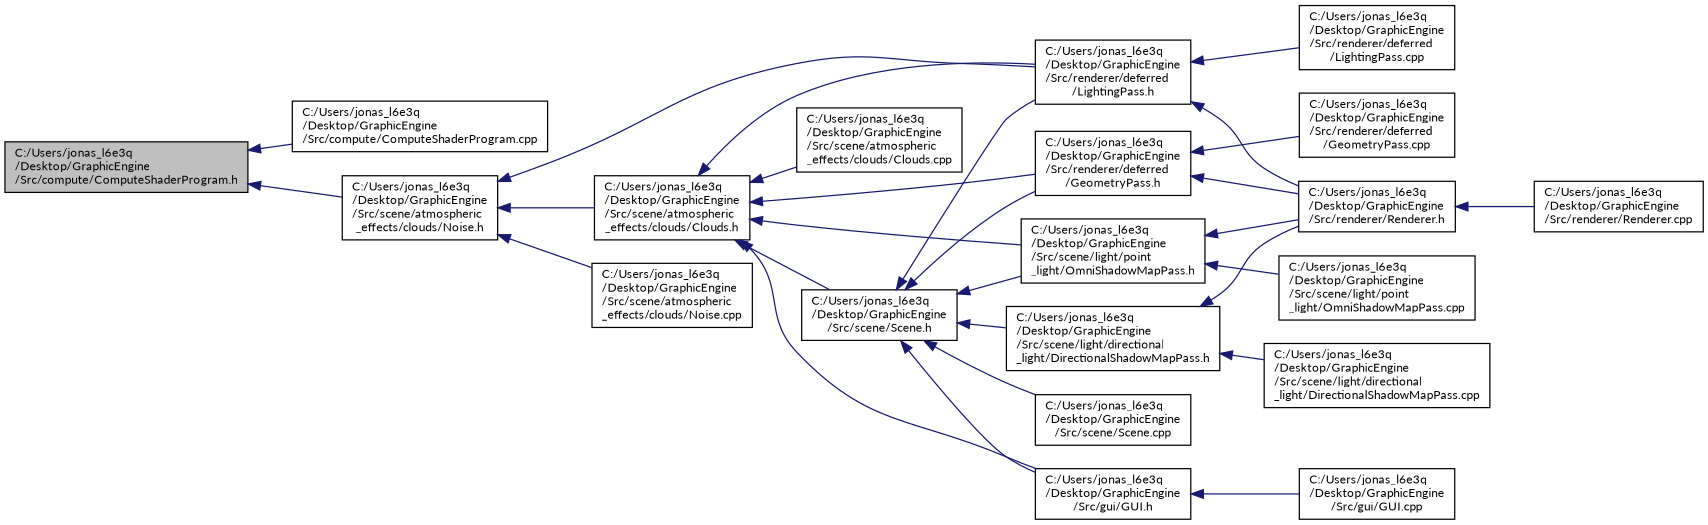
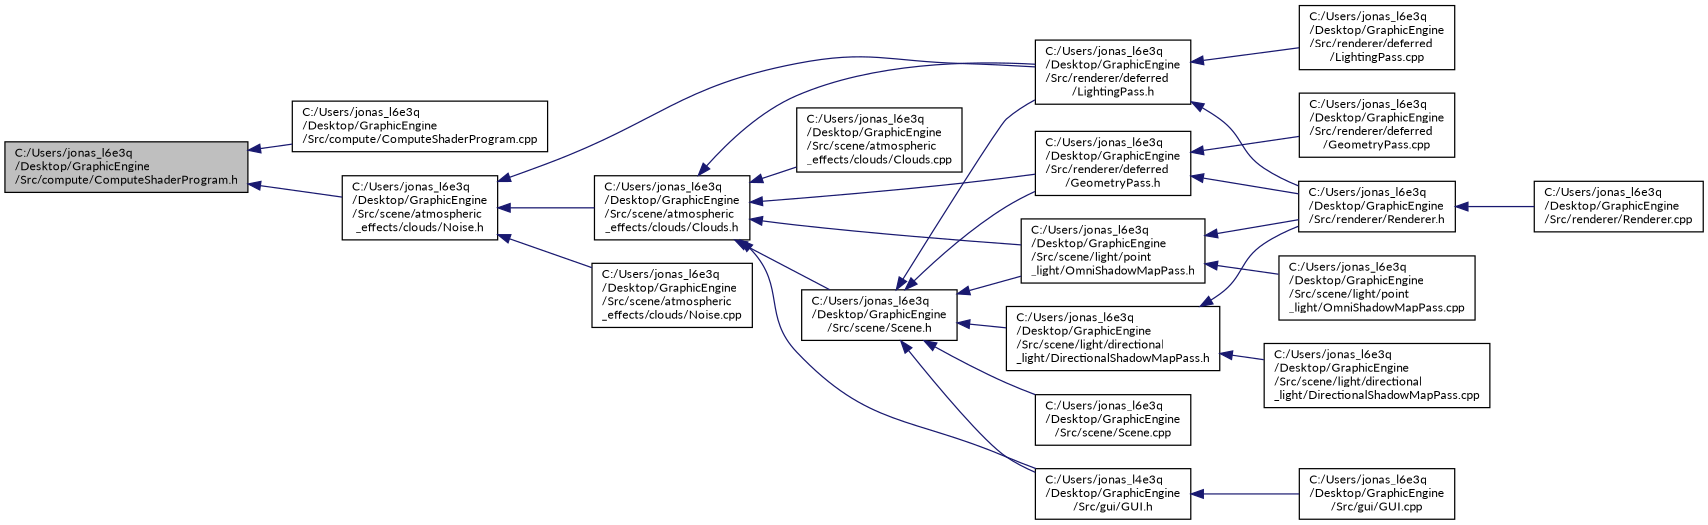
node "C:/Users/jonas_l6e3q /Desktop/GraphicEngine /Src/gui/GUI.h": label "C:/Users/jonas_l6e3q /Desktop/GraphicEngine /Src/gui/GUI.h" -> "C:/Users/jonas_l4e3q /Desktop/GraphicEngine /Src/gui/GUI.h"
